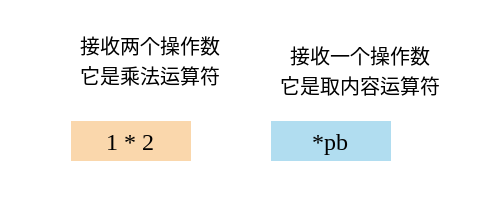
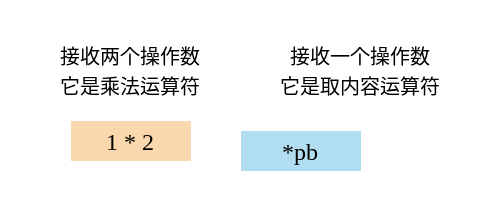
node "接收两个操作数 它是乘法运算符": moved (151, 61) -> (131, 71)
node "*pb": moved (331, 141) -> (301, 151)
